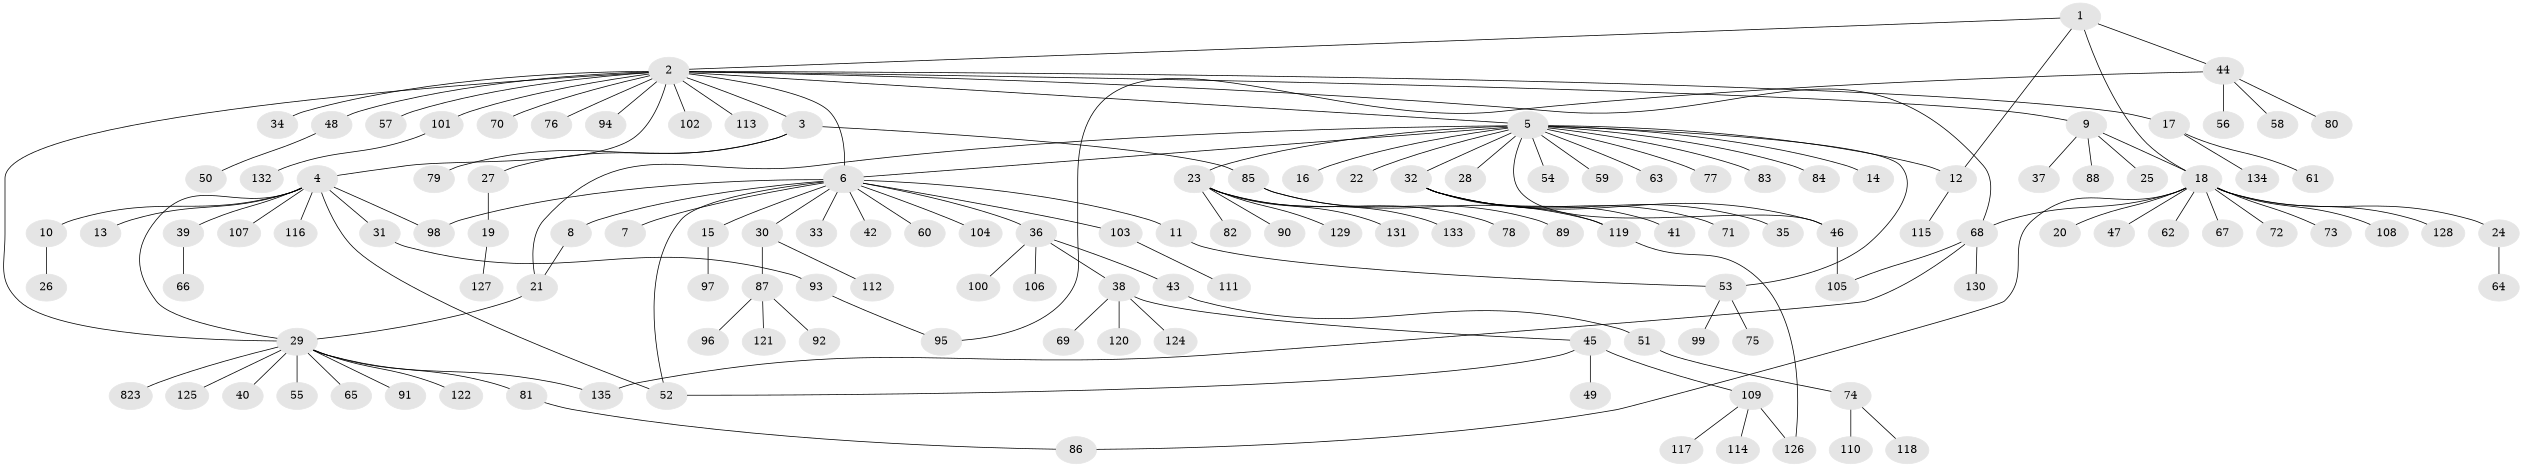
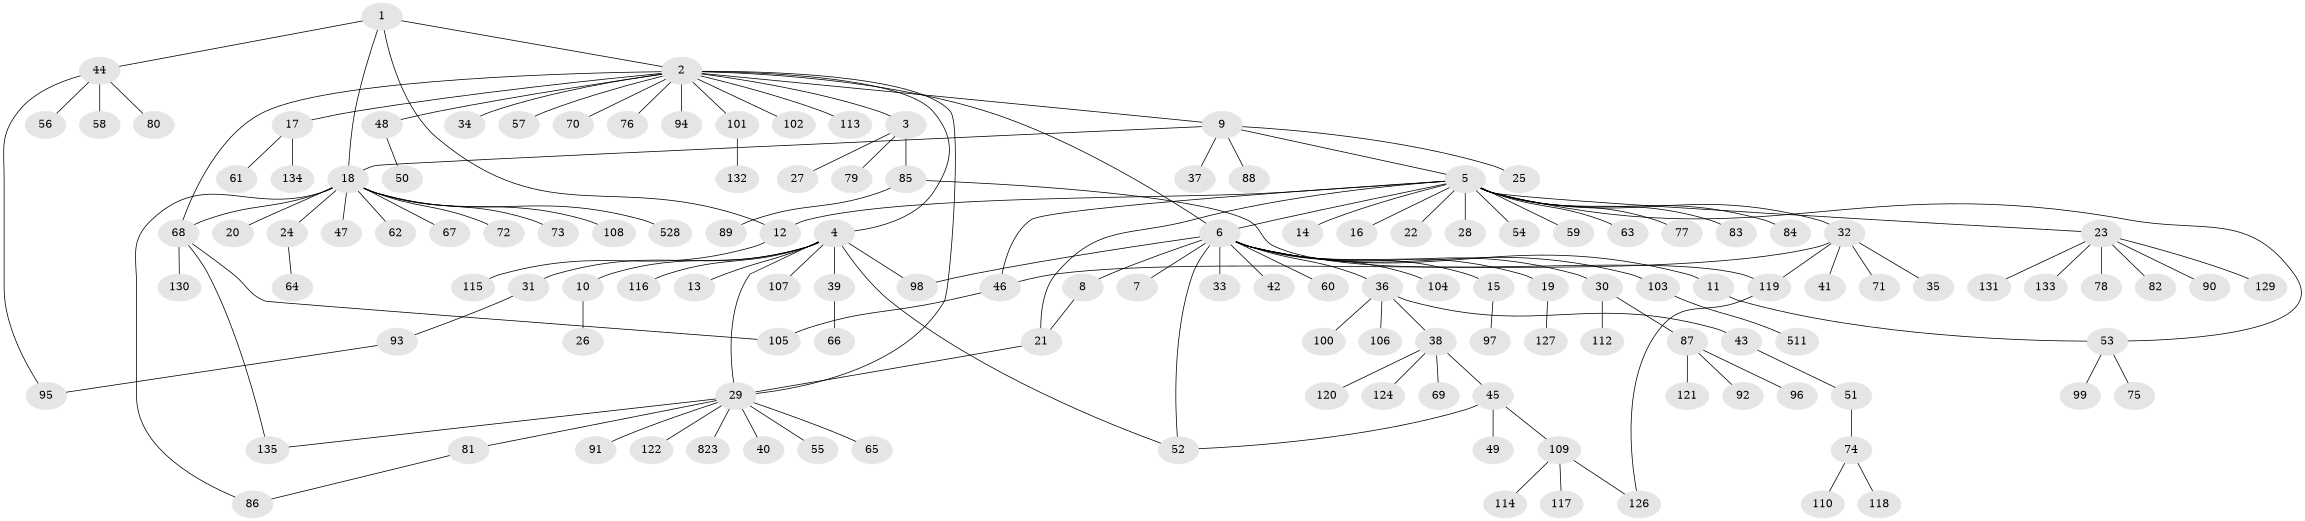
edge "2" -- "5": now "9" -- "5"
edge "27" -- "19": now "6" -- "19"
node "128": label "128" -> "528"
node "111": label "111" -> "511"
node "125": removed
